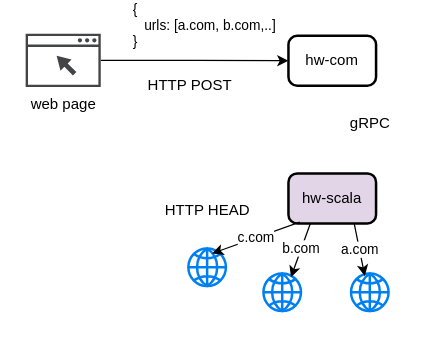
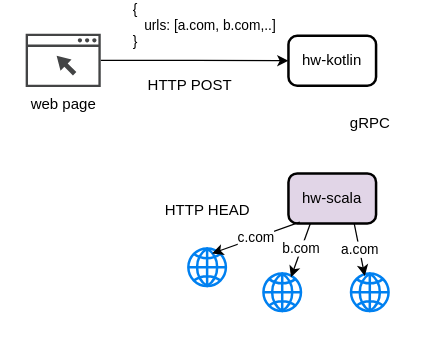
node "hw-com": label "hw-com" -> "hw-kotlin"
